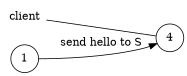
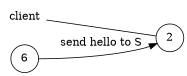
node "4": label "4" -> "2"
node "1": label "1" -> "6"
